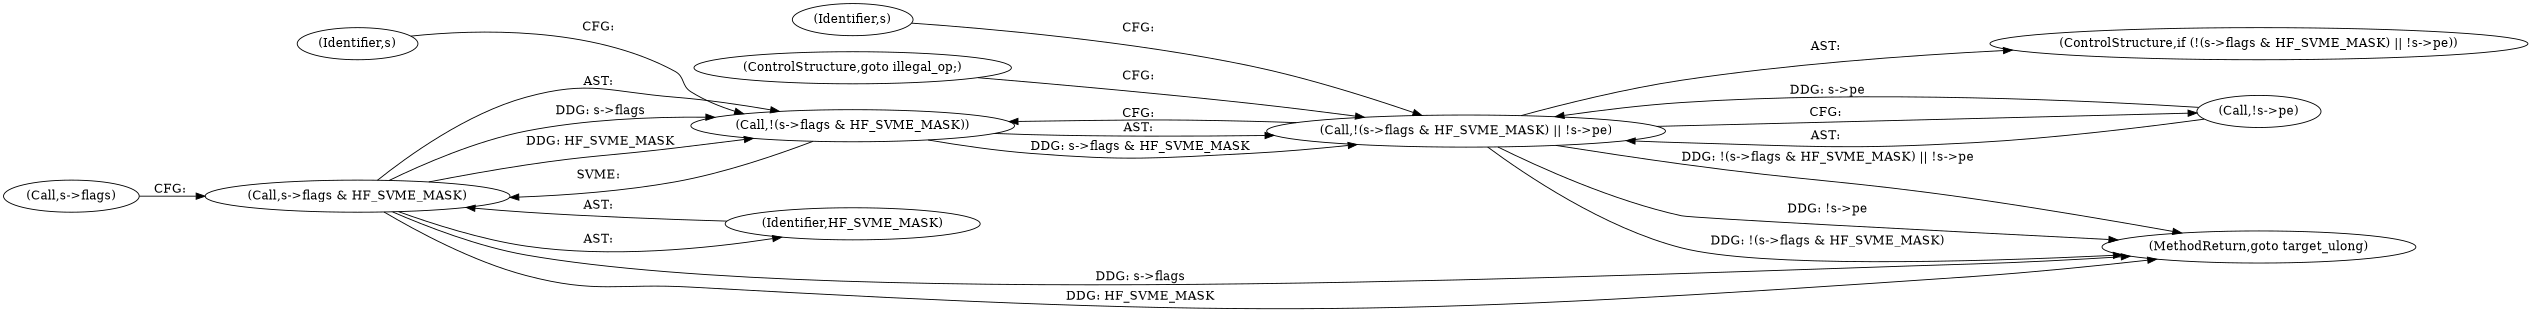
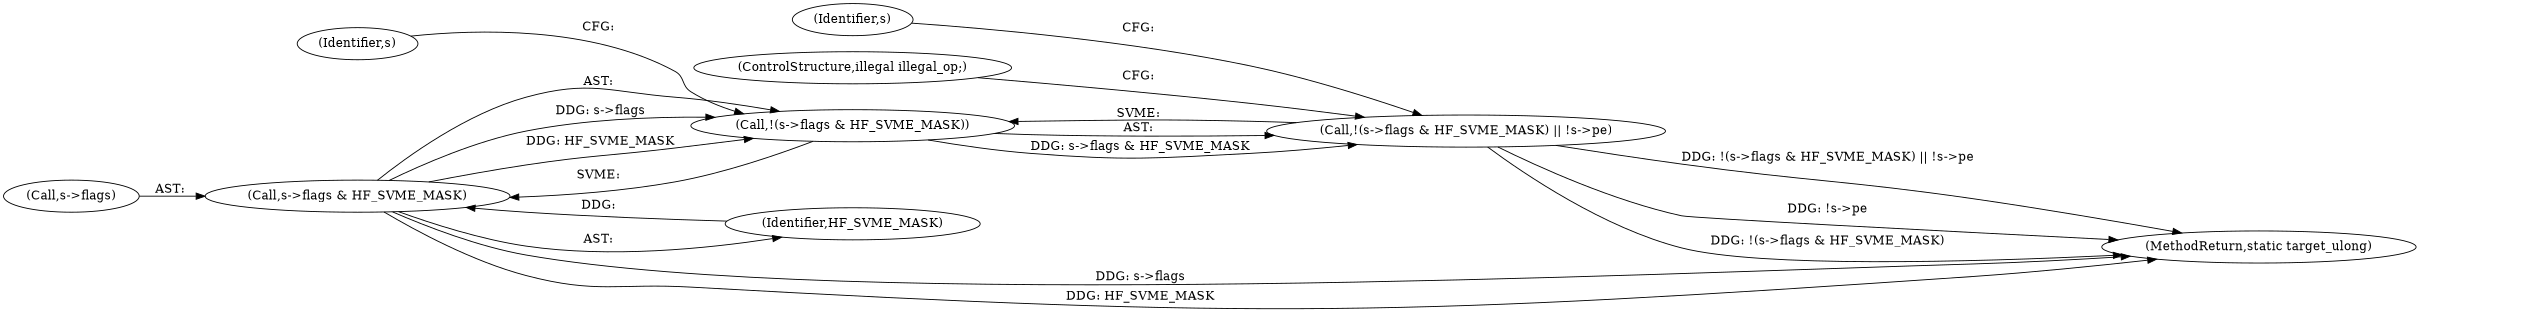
node "(ControlStructure,if (!(s->flags & HF_SVME_MASK) || !s->pe))": removed
node "(ControlStructure,goto illegal_op;)": label "(ControlStructure,goto illegal_op;)" -> "(ControlStructure,illegal illegal_op;)"
node "(Call,!s->pe)": removed
edge "(Call,!(s->flags & HF_SVME_MASK) || !s->pe)" -> "(Call,!(s->flags & HF_SVME_MASK))": label "CFG: " -> "SVME: "
edge "(Call,s->flags)" -> "(Call,s->flags & HF_SVME_MASK)": label "CFG: " -> "AST: "
edge "(Identifier,HF_SVME_MASK)" -> "(Call,s->flags & HF_SVME_MASK)": label "AST: " -> "DDG: "
node "(MethodReturn,goto target_ulong)": label "(MethodReturn,goto target_ulong)" -> "(MethodReturn,static target_ulong)"
